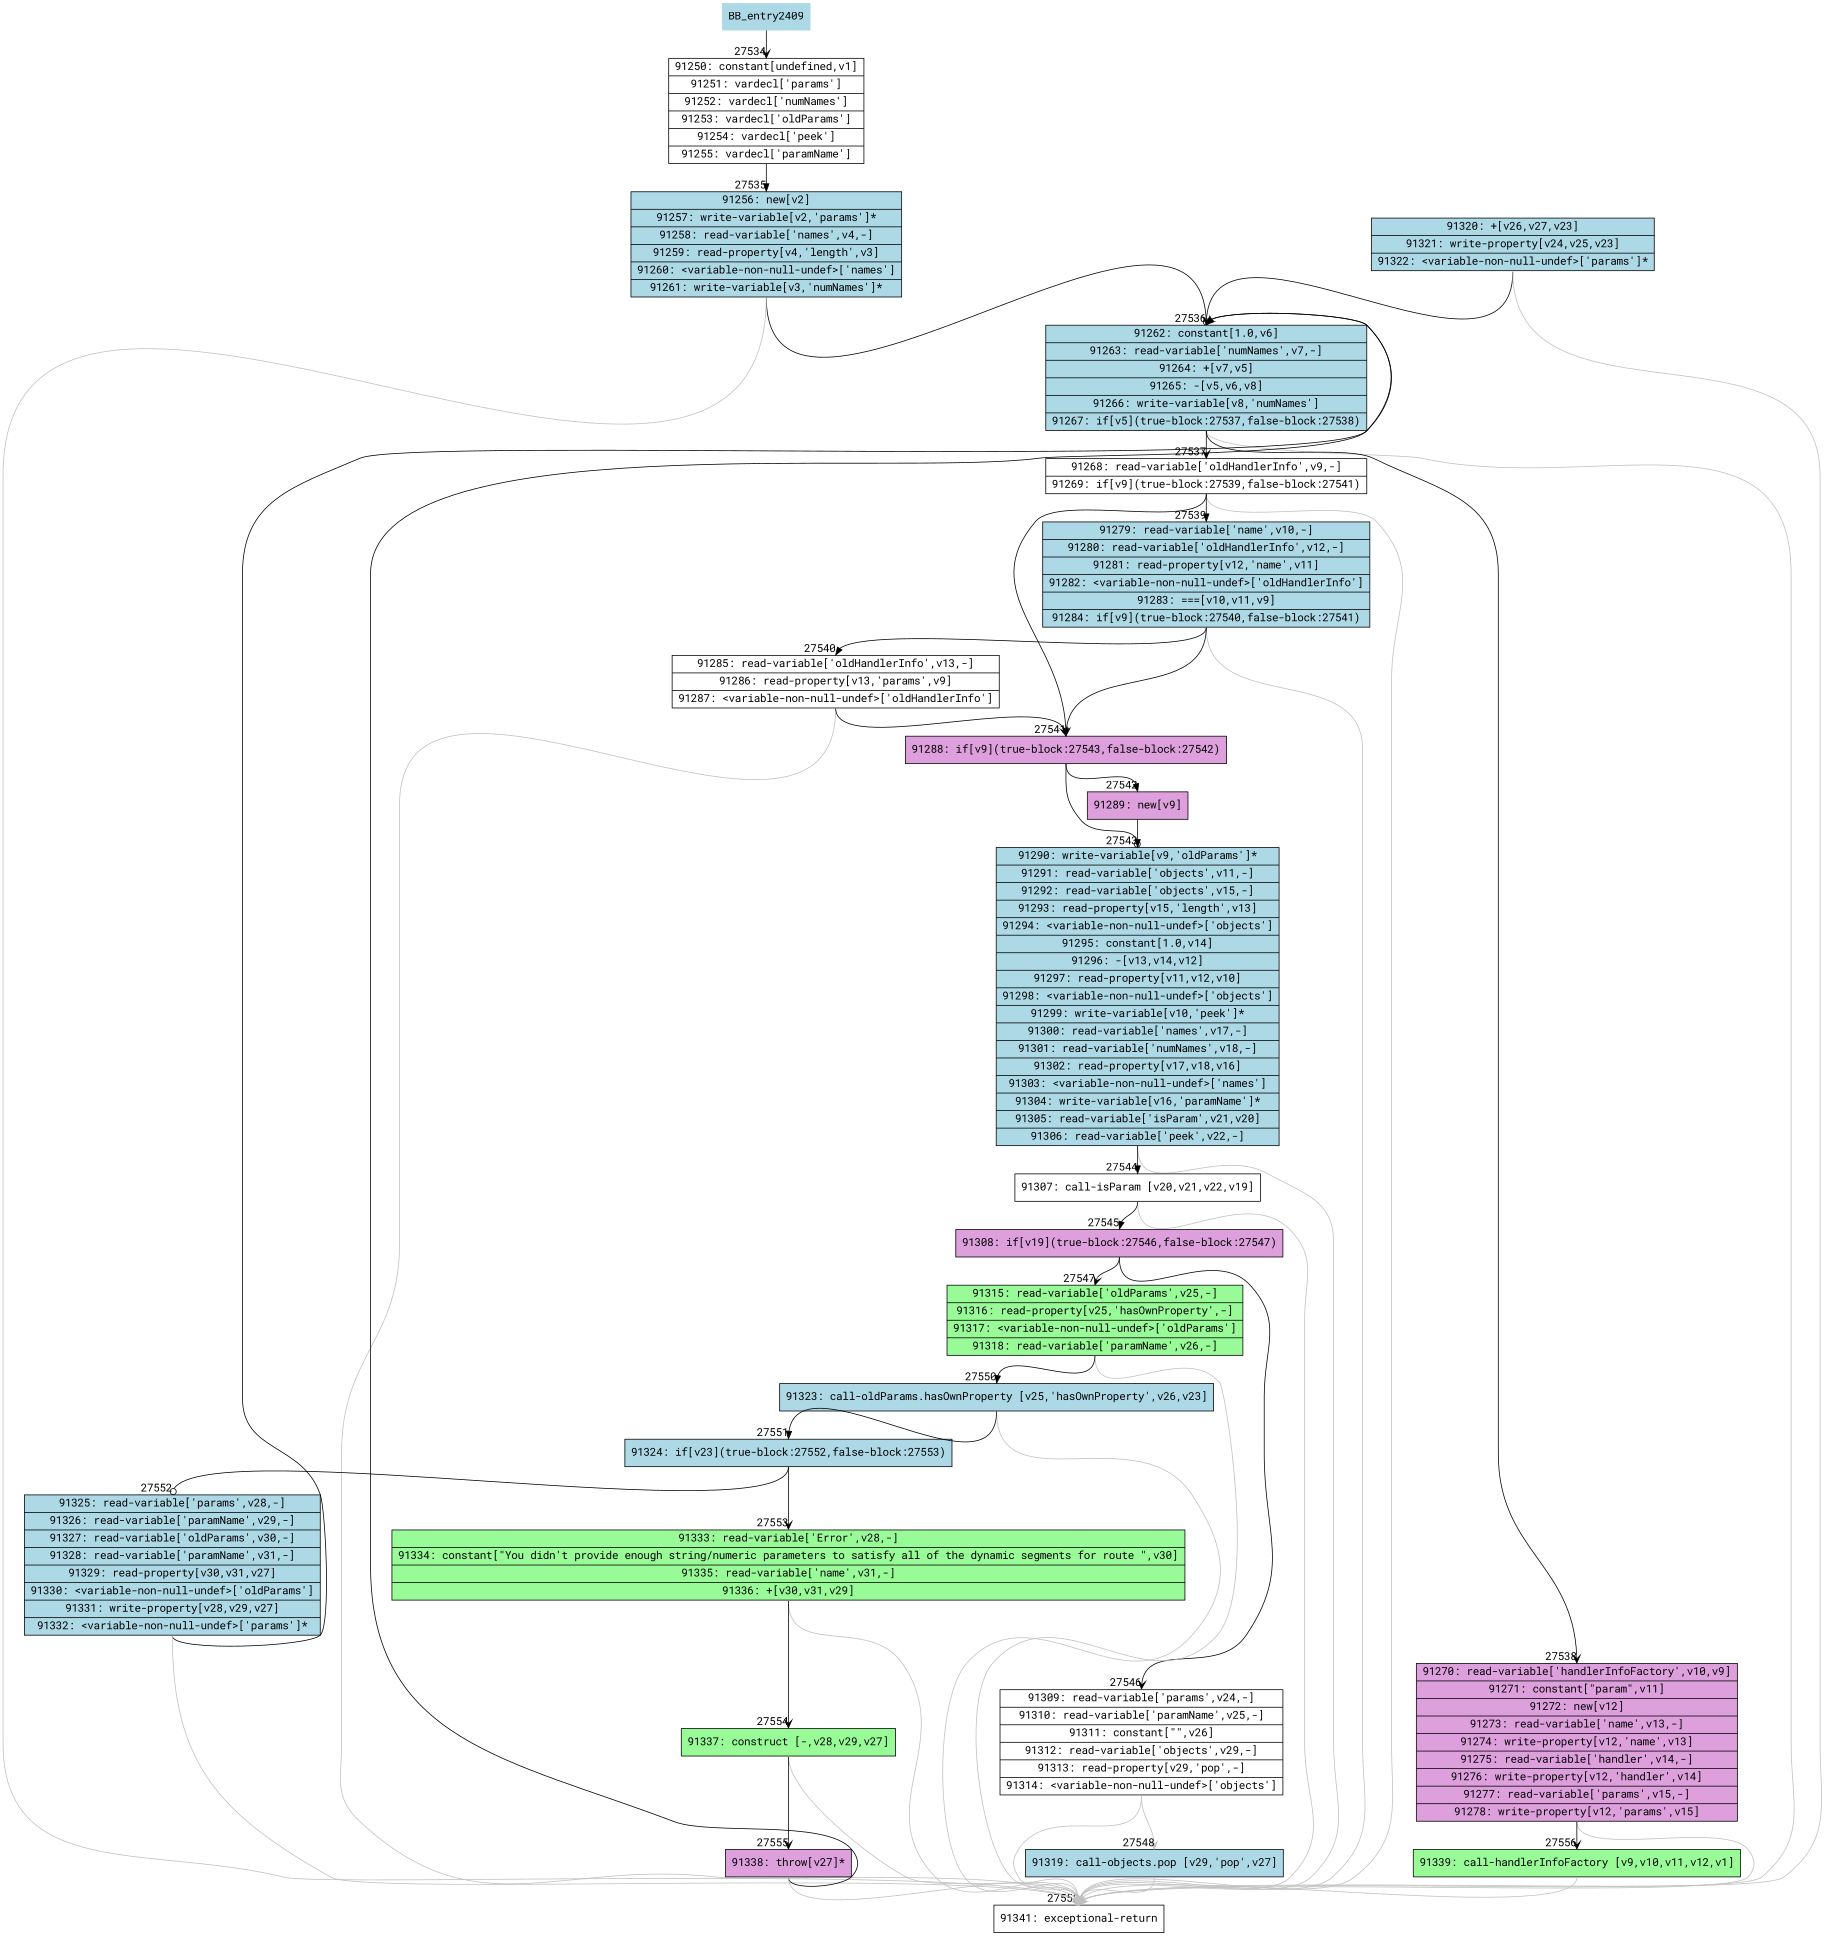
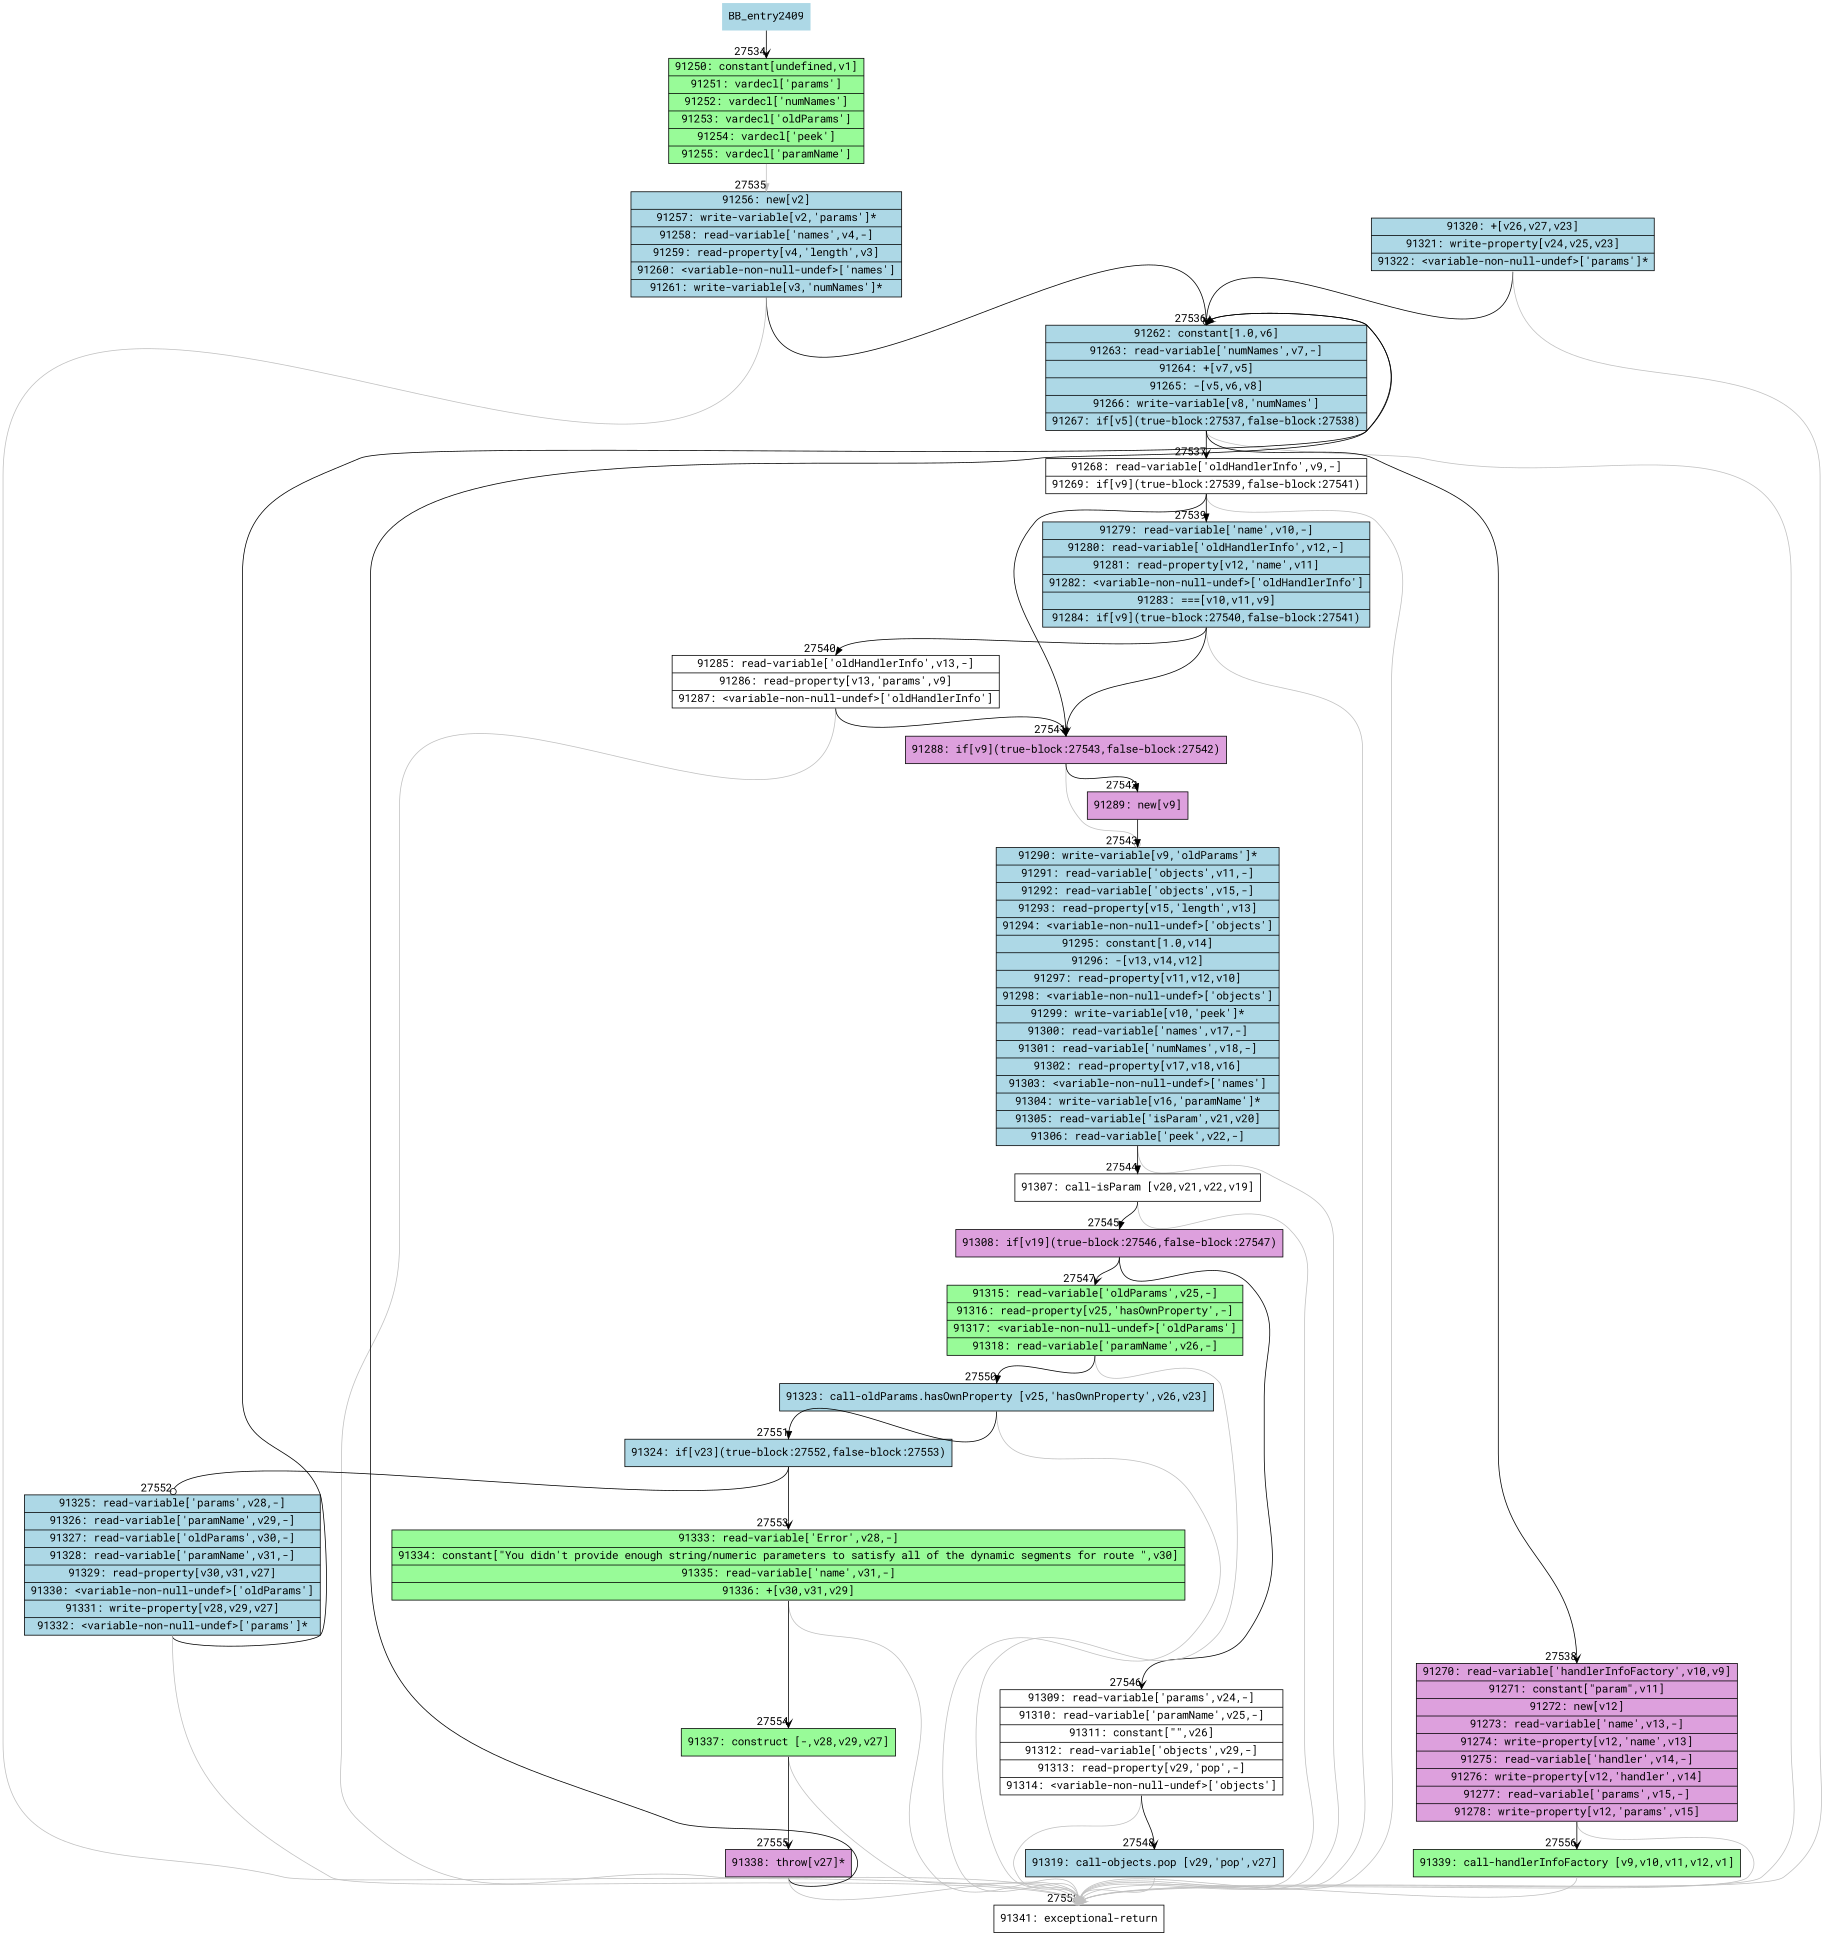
node "91250: constant[undefined,v1]": fillcolor white -> palegreen
edge "91250: constant[undefined,v1]" -> "91256: new[v2]": color black -> gray
edge "91288: if[v9](true-block:27543,false-block:27542)" -> "91290: write-variable[v9,'oldParams']*": color black -> gray
edge "91309: read-variable['params',v24,-]" -> "91319: call-objects.pop [v29,'pop',v27]": color gray -> black
